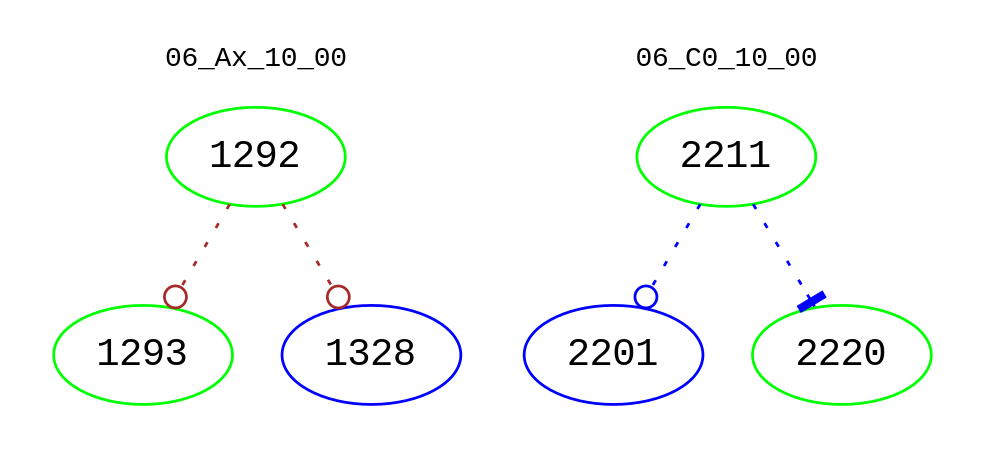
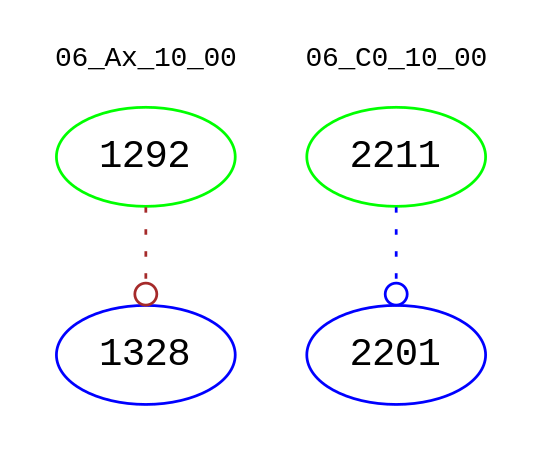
node "1293": removed
node "2220": removed
